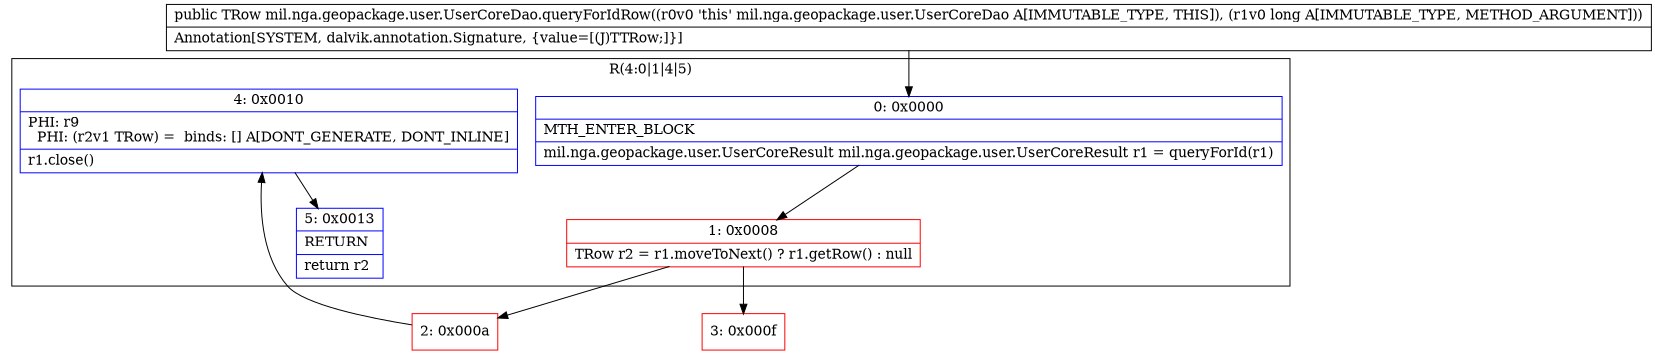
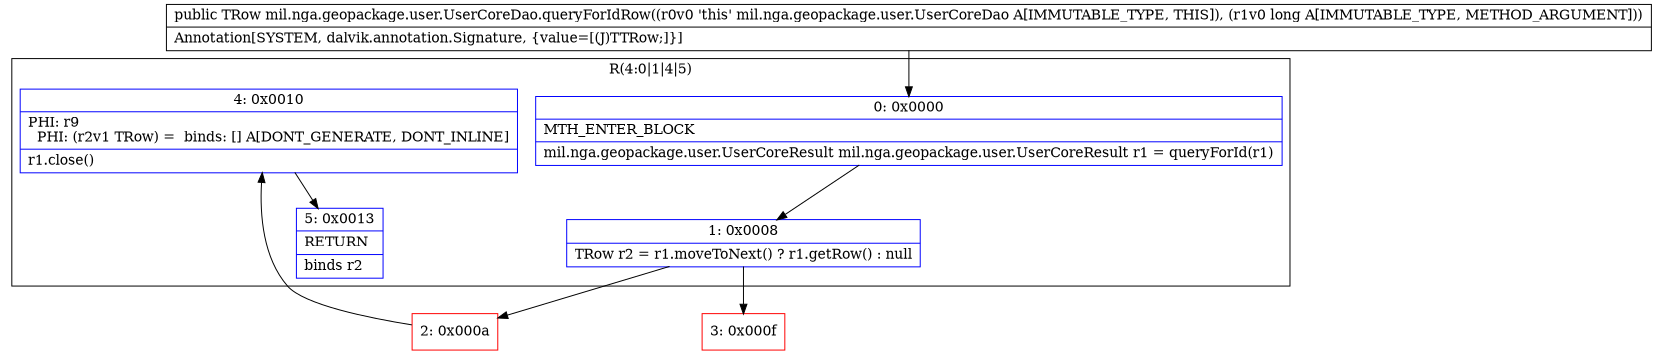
node "1: 0x0008": color red -> blue
node "5: 0x0013": text "return r2" -> "binds r2"
